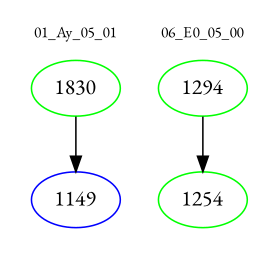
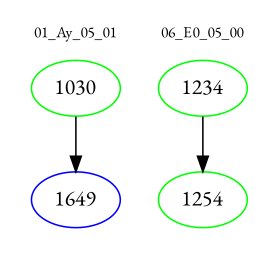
node "1830": label "1830" -> "1030"
node "1294": label "1294" -> "1234"
node "1149": label "1149" -> "1649"
